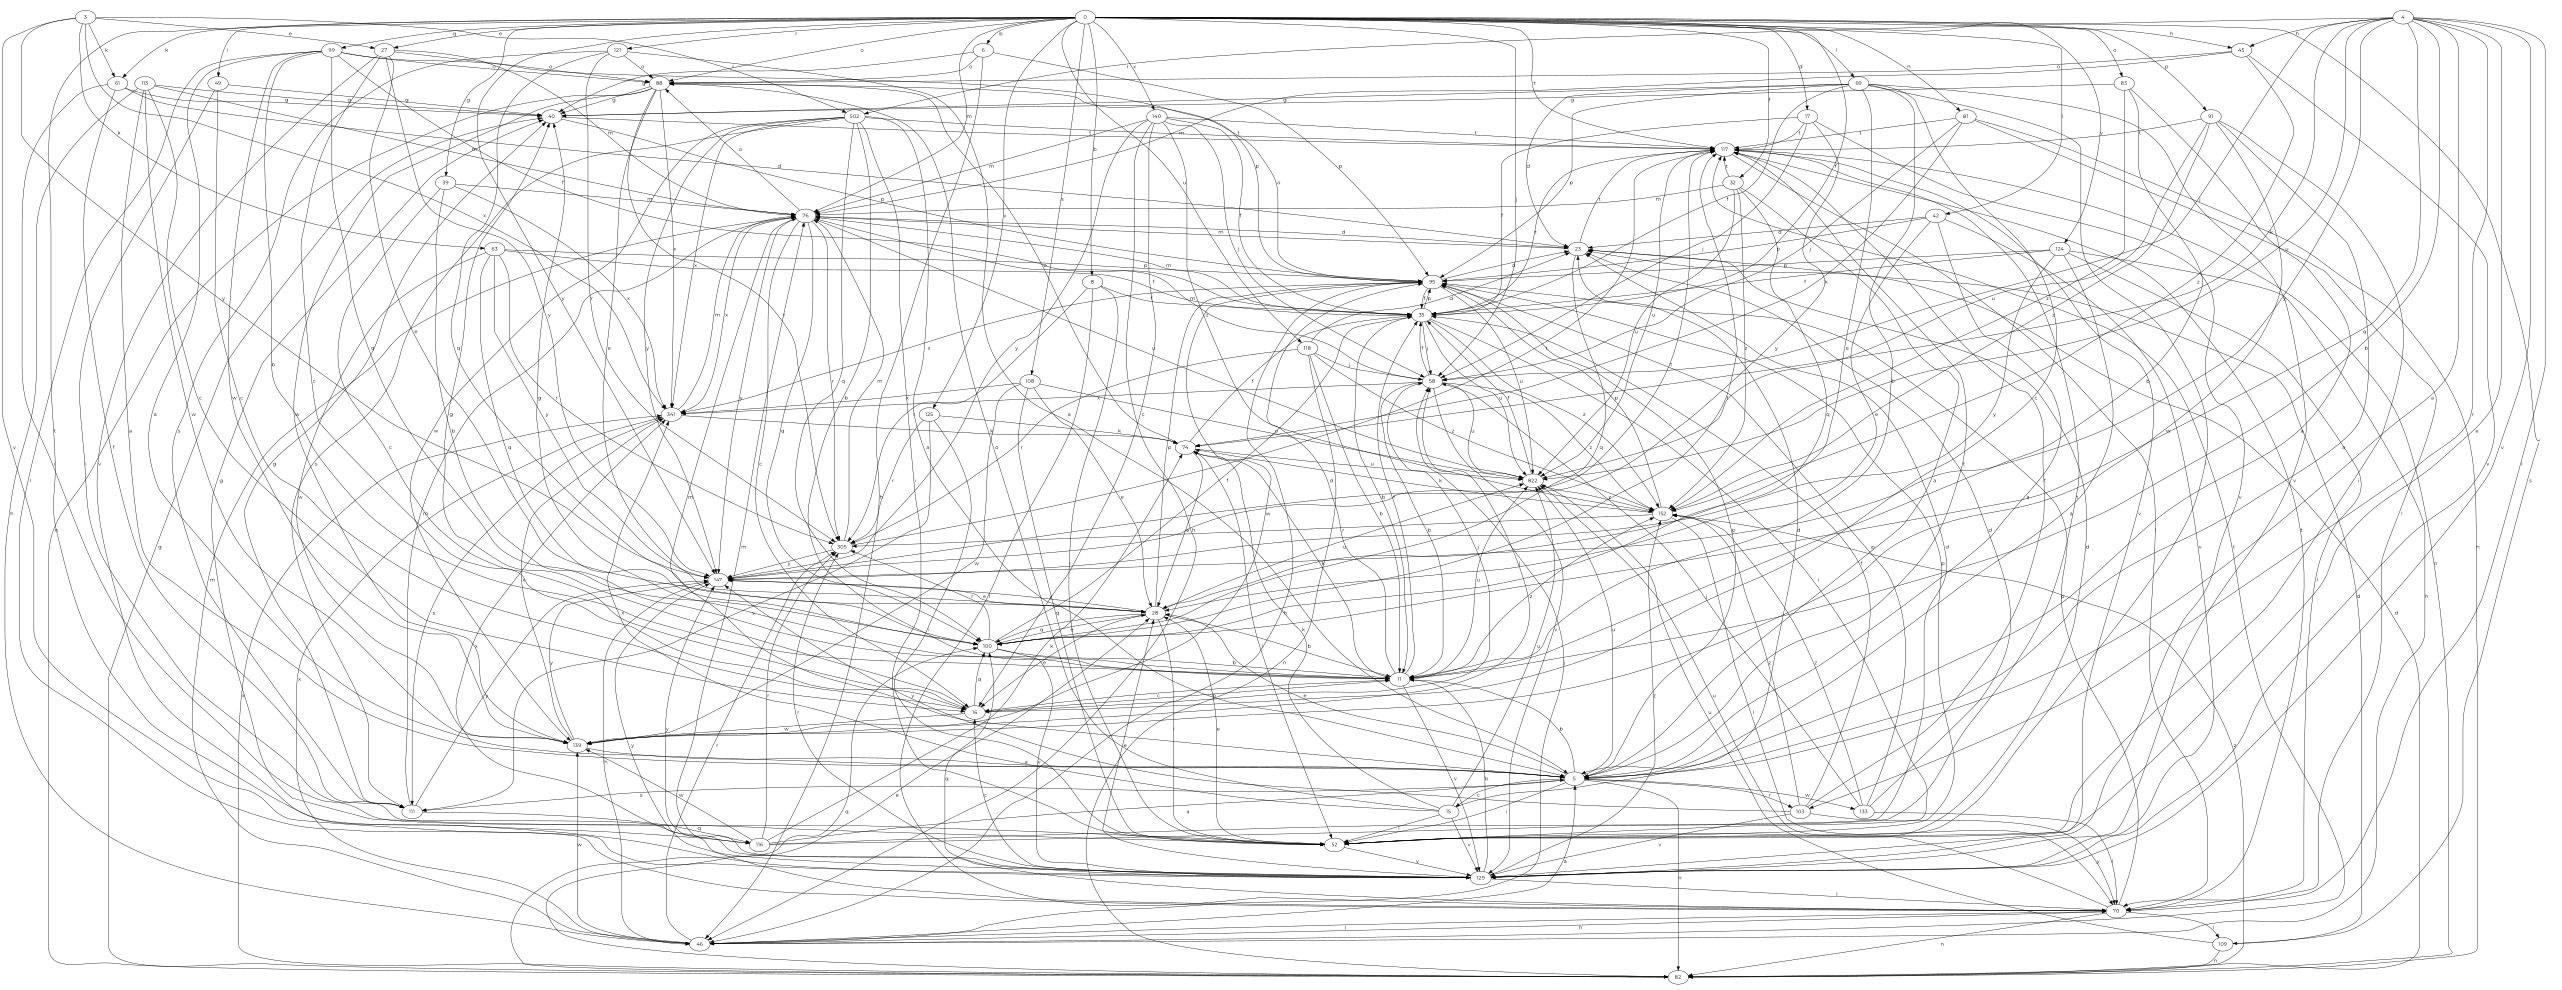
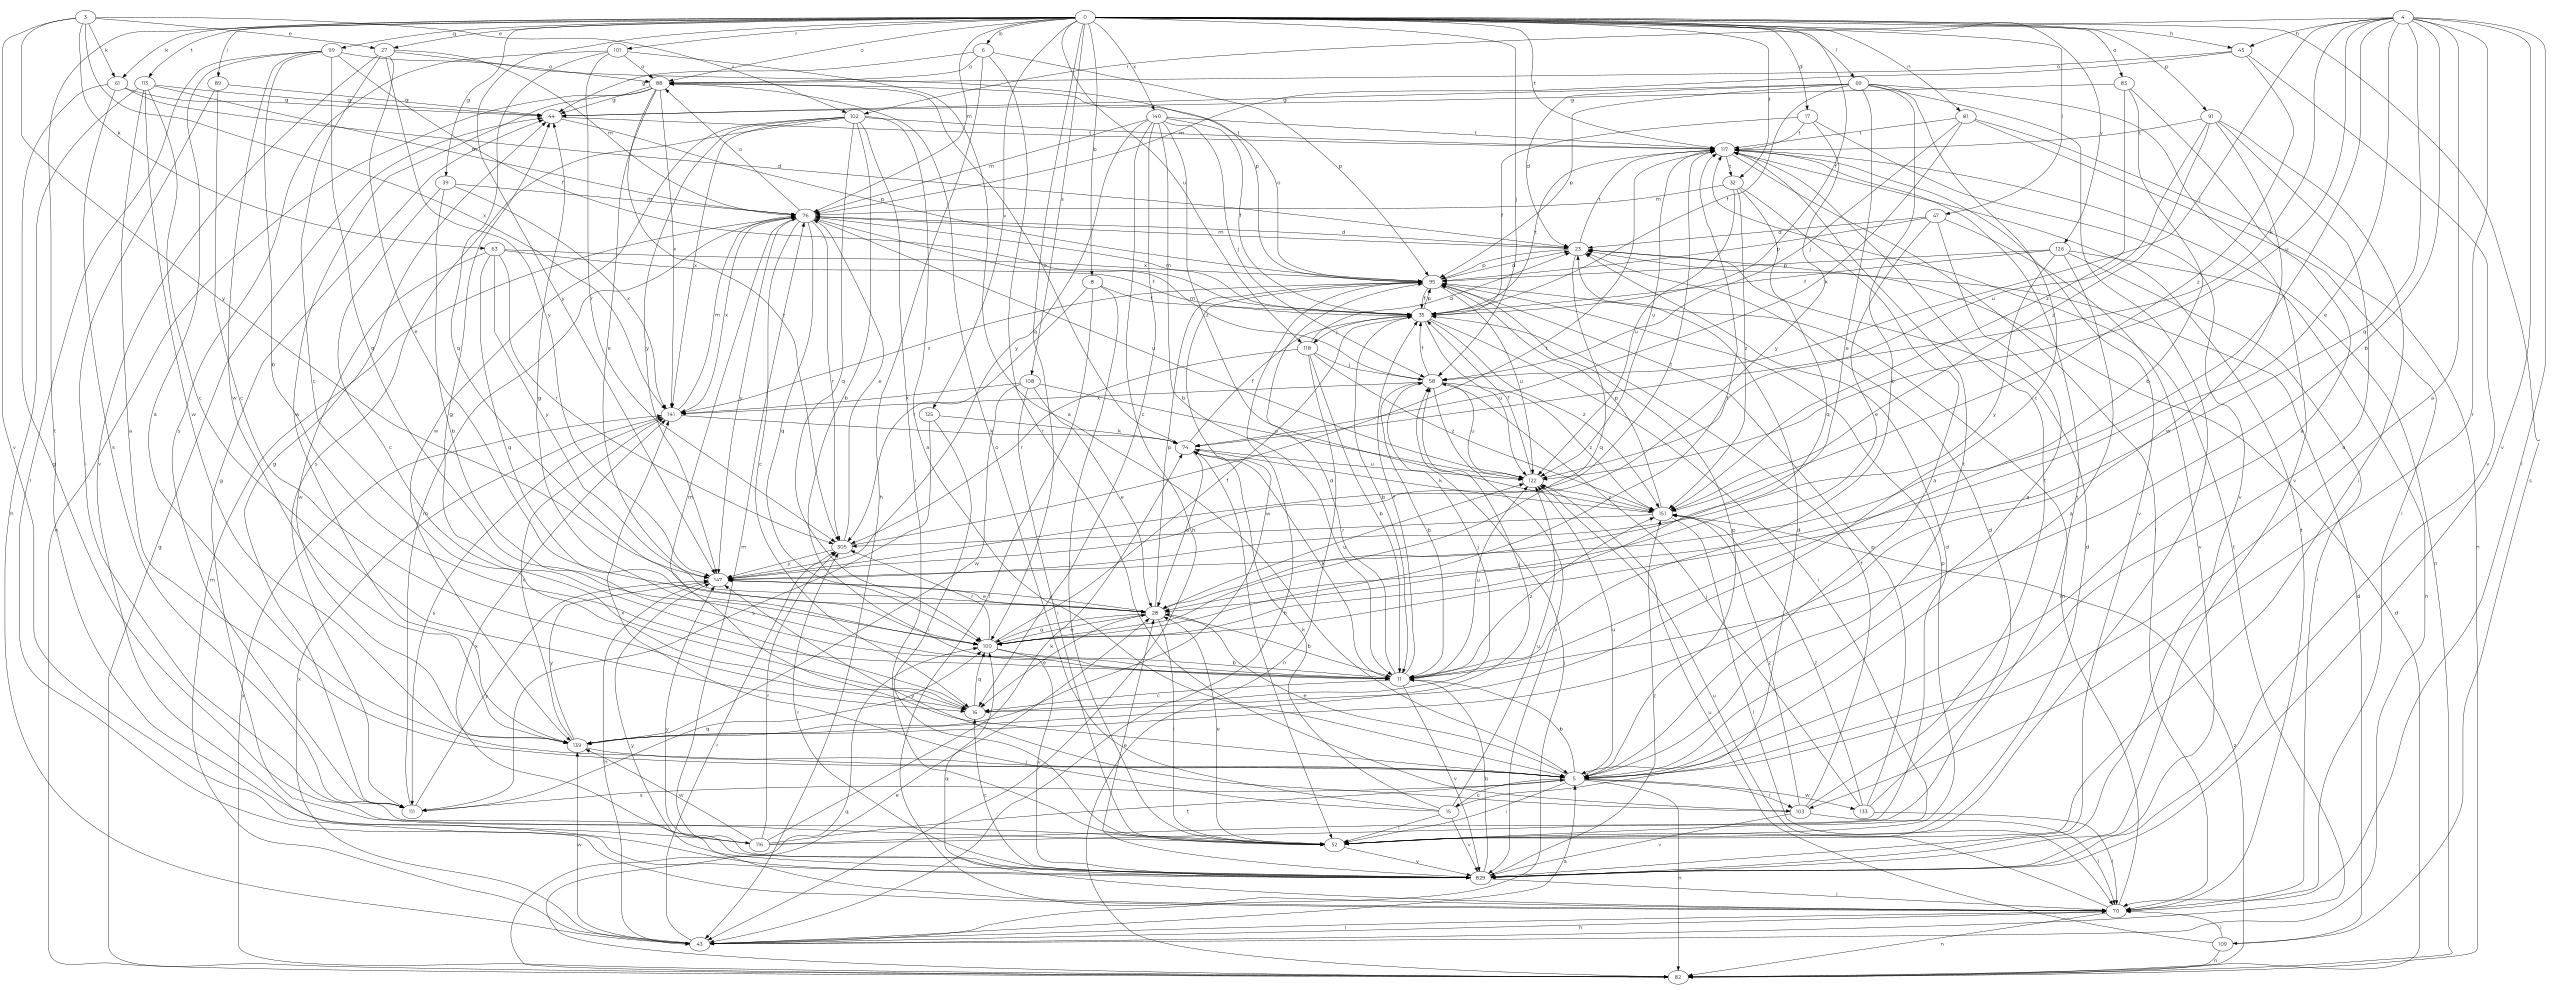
edge "0" -> "113": added, label "t"
node "121": label "121" -> "101"
edge "99" -> "88": removed, label "o"
node "49": label "49" -> "89"
node "40": label "40" -> "44"
node "502": label "502" -> "102"
edge "32" -> "117": reversed
node "42": label "42" -> "47"
node "124": label "124" -> "126"
edge "23" -> "95": added, label "p"
edge "17" -> "58": removed, label "j"
edge "63" -> "95": label "p" -> "x"
edge "4" -> "147": label "y" -> "i"
edge "0" -> "100": added, label "q"
edge "35" -> "58": now "35" -> "118"
edge "305" -> "76": label "m" -> "e"
node "341": label "341" -> "141"
edge "61" -> "111": label "f" -> "s"
edge "61" -> "52": label "i" -> "g"
node "822": label "822" -> "122"
edge "125" -> "305": removed, label "r"
node "152": label "152" -> "151"
edge "70" -> "95": label "p" -> "m"
edge "108" -> "52": label "q" -> "i"
edge "6" -> "103": added, label "r"
edge "16" -> "11": now "140" -> "11"
edge "4" -> "52": now "4" -> "28"
edge "16" -> "139": removed, label "w"
edge "139" -> "5": label "a" -> "j"
edge "116" -> "5": label "a" -> "t"
edge "111" -> "116": now "111" -> "100"
edge "103" -> "70": label "y" -> "l"
node "129": label "129" -> "829"
edge "70" -> "109": reversed
node "46": label "46" -> "43"
